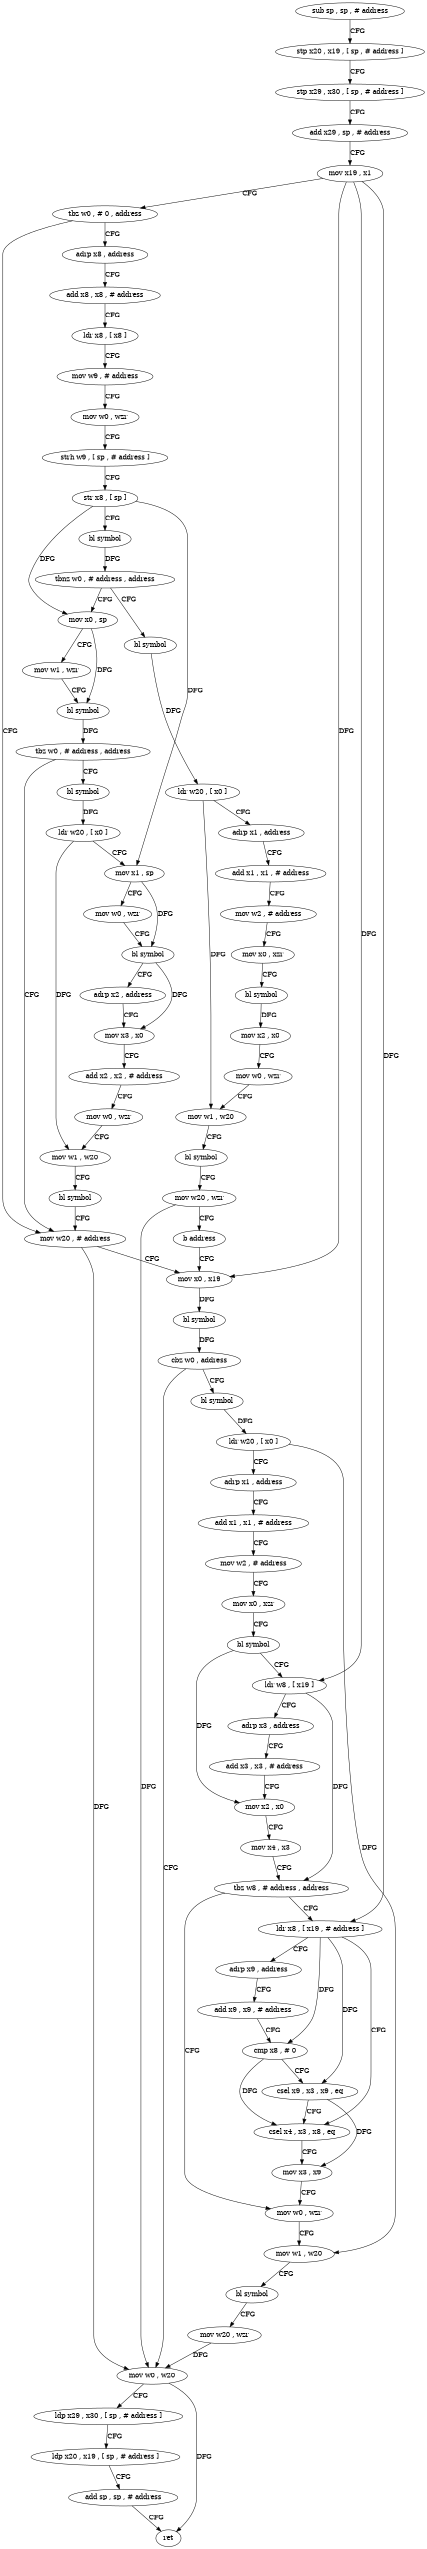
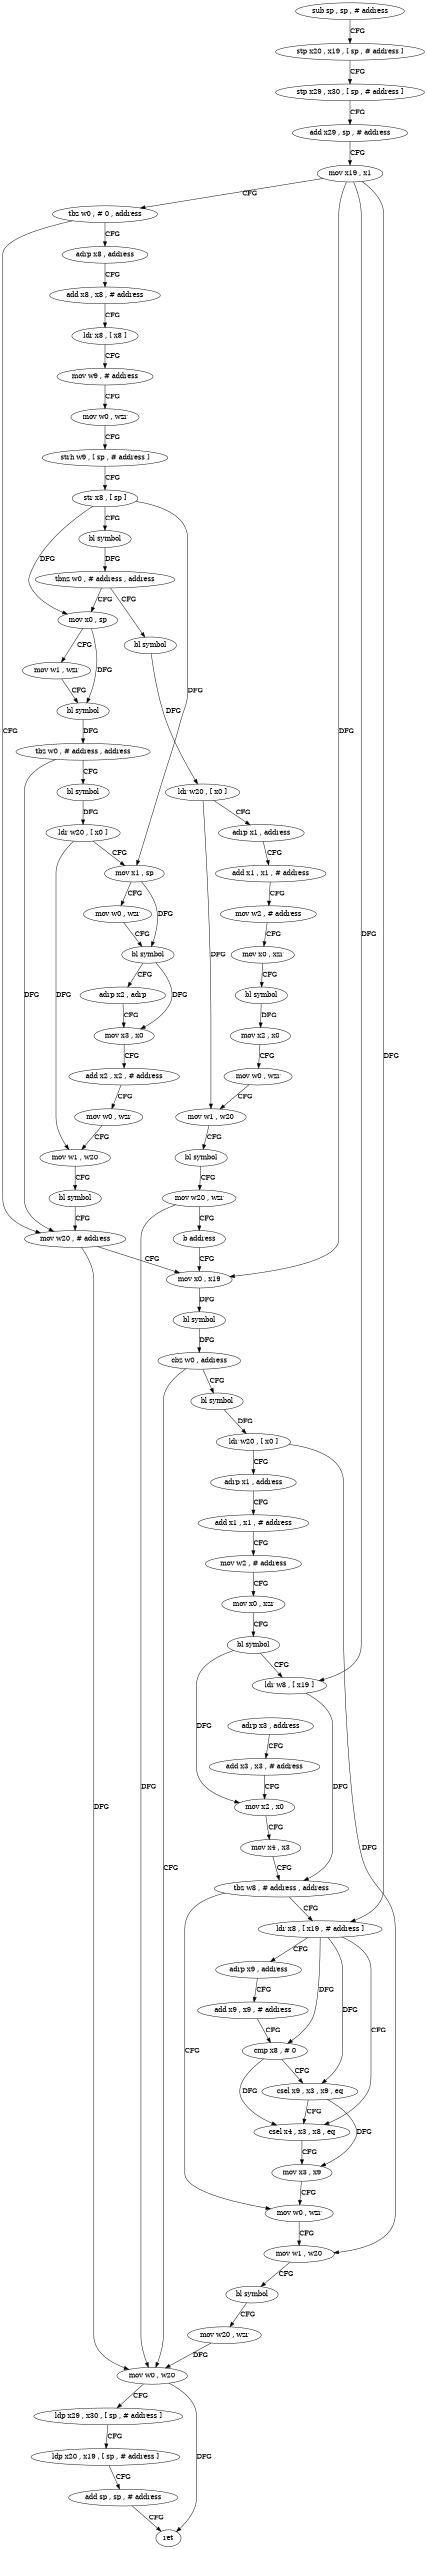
edge "tbz w0 , # address , address" -> "mov w20 , # address": label "CFG" -> "DFG"
node "adrp x2 , address": label "adrp x2 , address" -> "adrp x2 , adrp"
edge "ldr w8 , [ x19 ]" -> "adrp x3 , address": removed, label "CFG"
